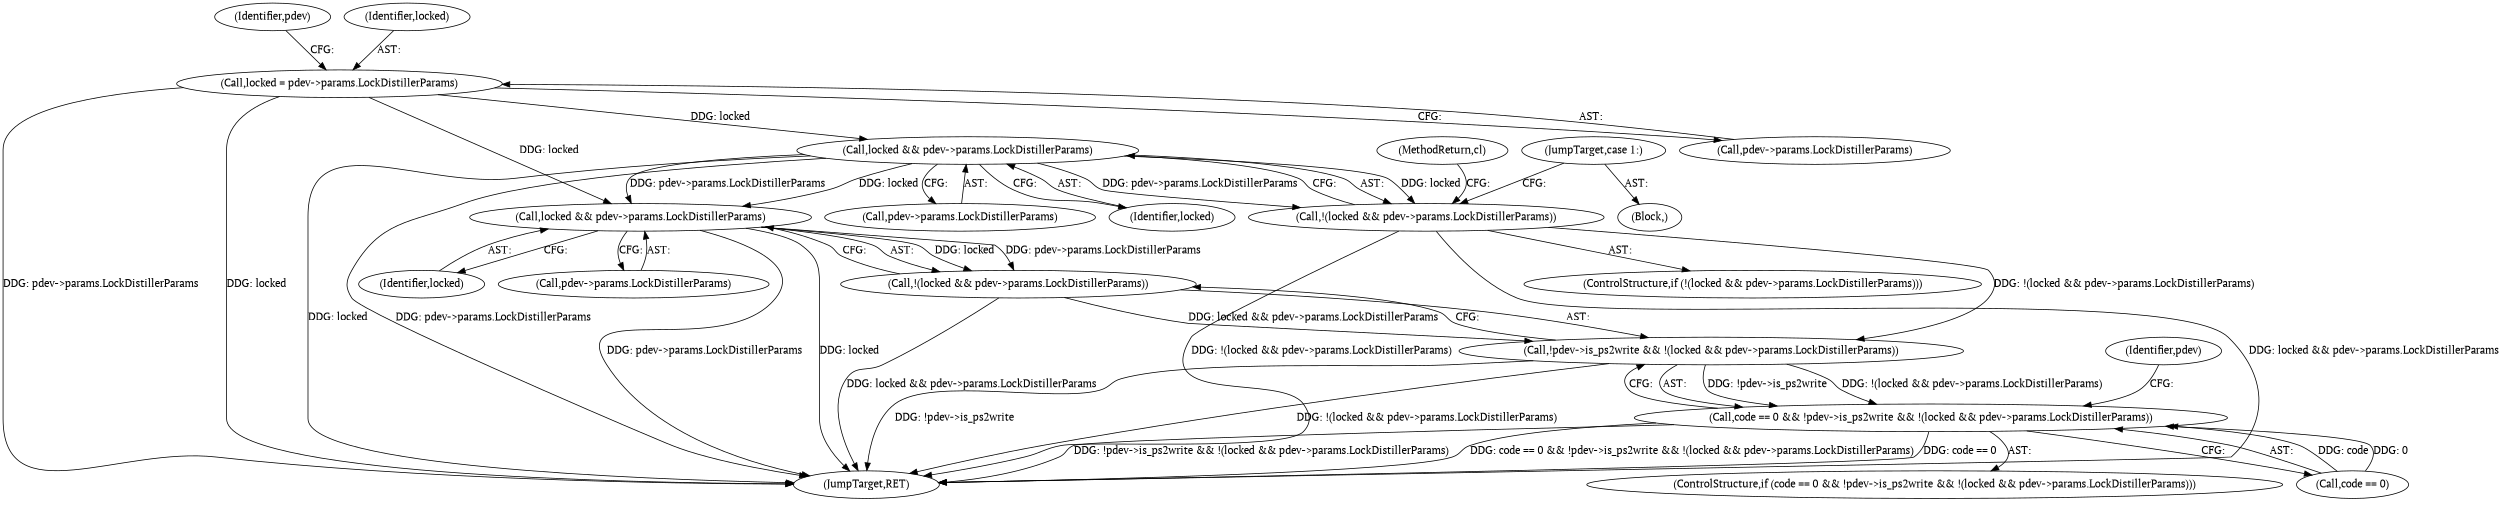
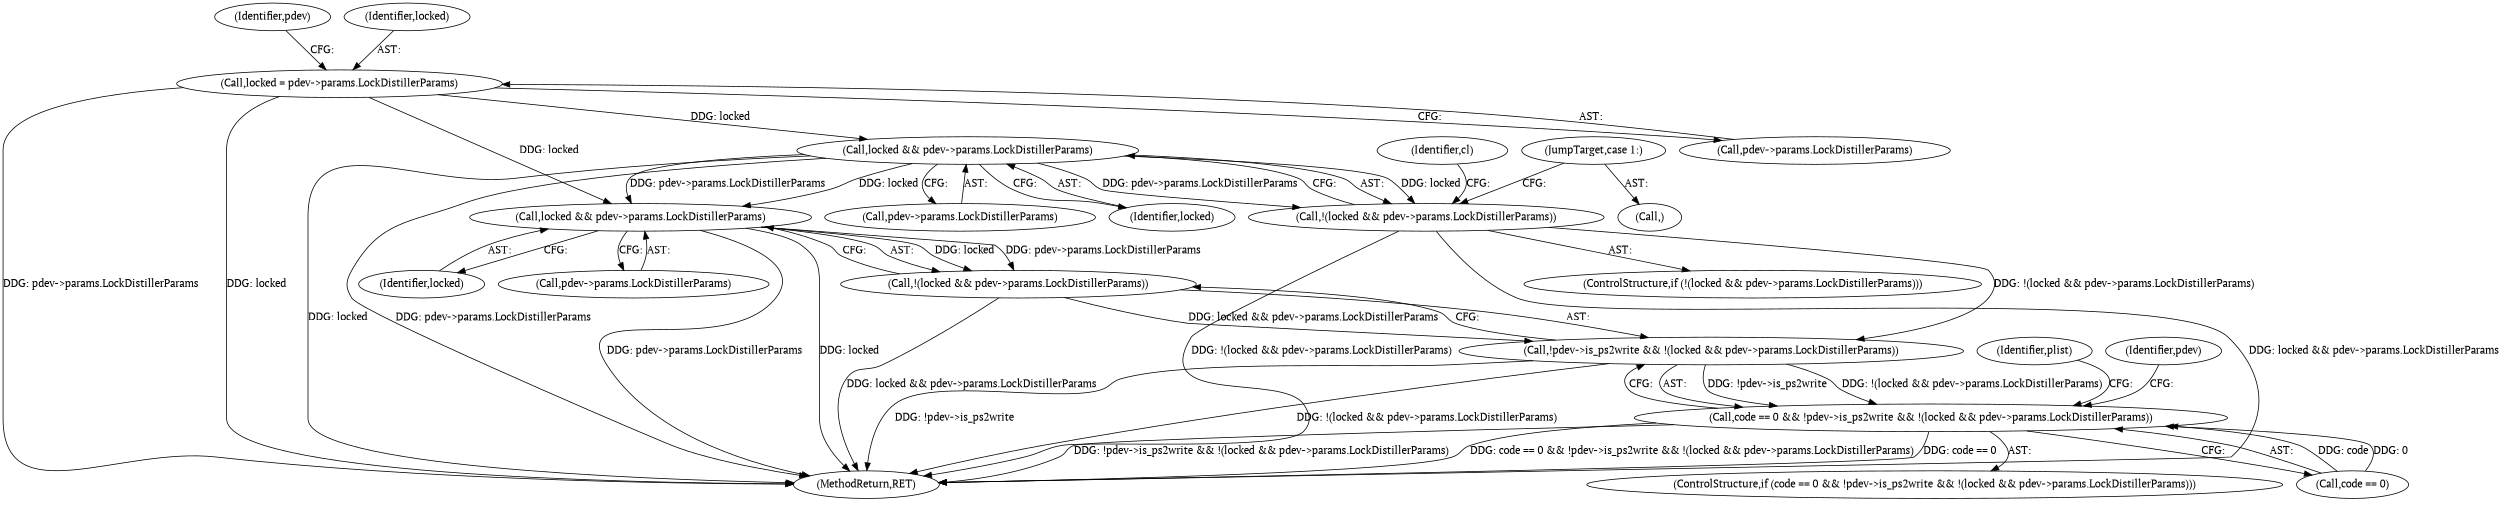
node "(MethodReturn,cl)": label "(MethodReturn,cl)" -> "(Identifier,cl)"
node "(Block,)": label "(Block,)" -> "(Call,)"
node "(Identifier,plist)": added
node "(JumpTarget,RET)": label "(JumpTarget,RET)" -> "(MethodReturn,RET)"
